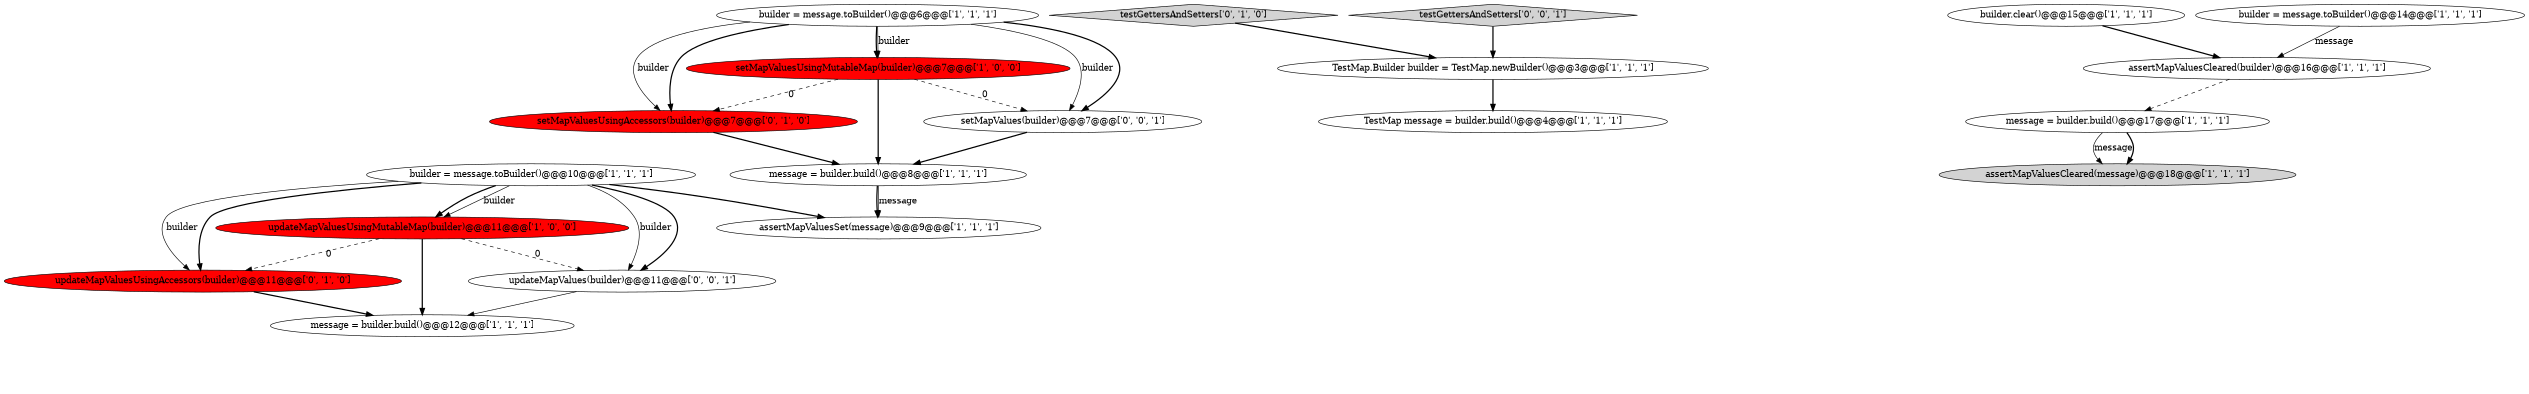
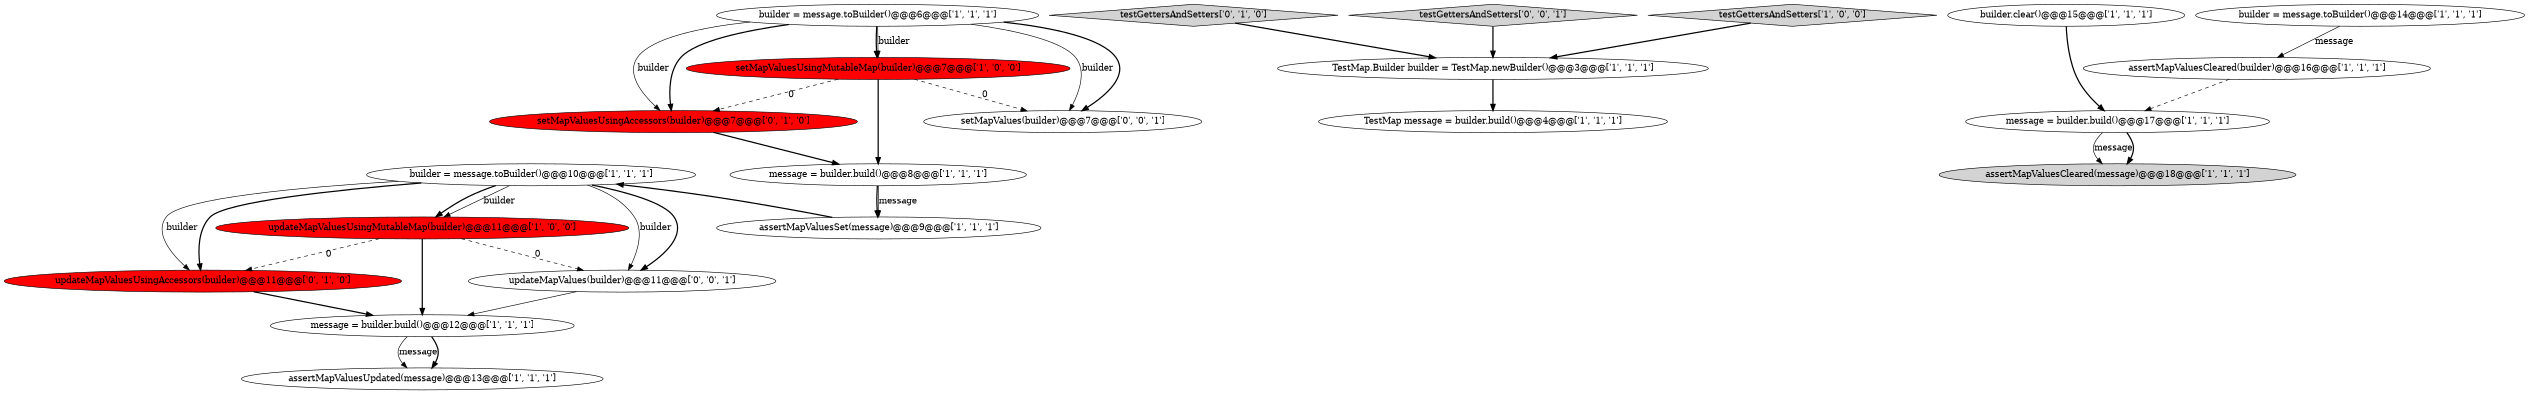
node "testGettersAndSetters['1', '0', '0']": added
edge "builder.clear()@@@15@@@['1', '1', '1']" -> "assertMapValuesCleared(builder)@@@16@@@['1', '1', '1']": now "builder.clear()@@@15@@@['1', '1', '1']" -> "message = builder.build()@@@17@@@['1', '1', '1']"
edge "setMapValues(builder)@@@7@@@['0', '0', '1']" -> "message = builder.build()@@@8@@@['1', '1', '1']": removed
edge "builder = message.toBuilder()@@@10@@@['1', '1', '1']" -> "assertMapValuesSet(message)@@@9@@@['1', '1', '1']": reversed
node "assertMapValuesUpdated(message)@@@13@@@['1', '1', '1']": added
